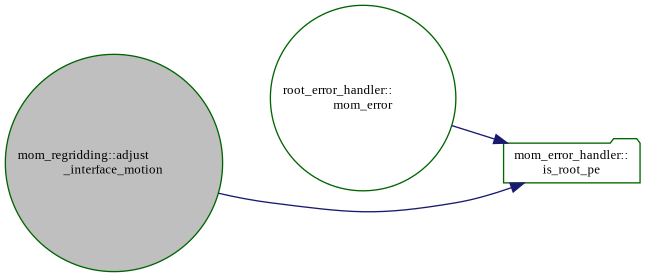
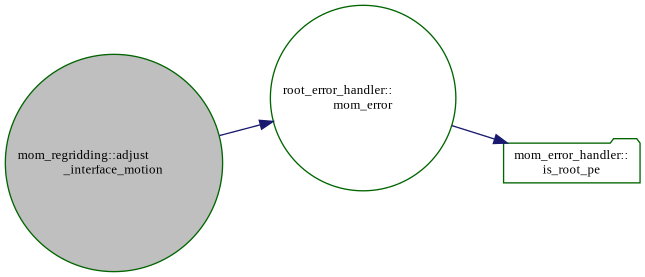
edge "mom_regridding::adjust _interface_motion" -> "mom_error_handler:: is_root_pe": now "mom_regridding::adjust _interface_motion" -> "root_error_handler:: mom_error"
